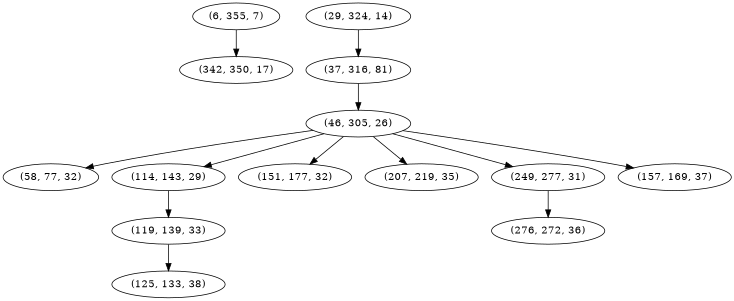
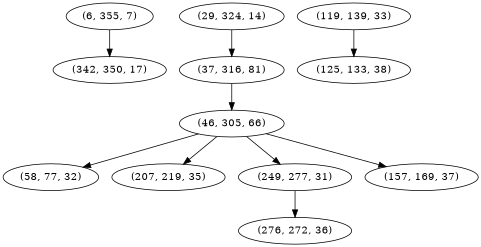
node "(46, 305, 26)": label "(46, 305, 26)" -> "(46, 305, 66)"
node "(114, 143, 29)": removed
node "(151, 177, 32)": removed
